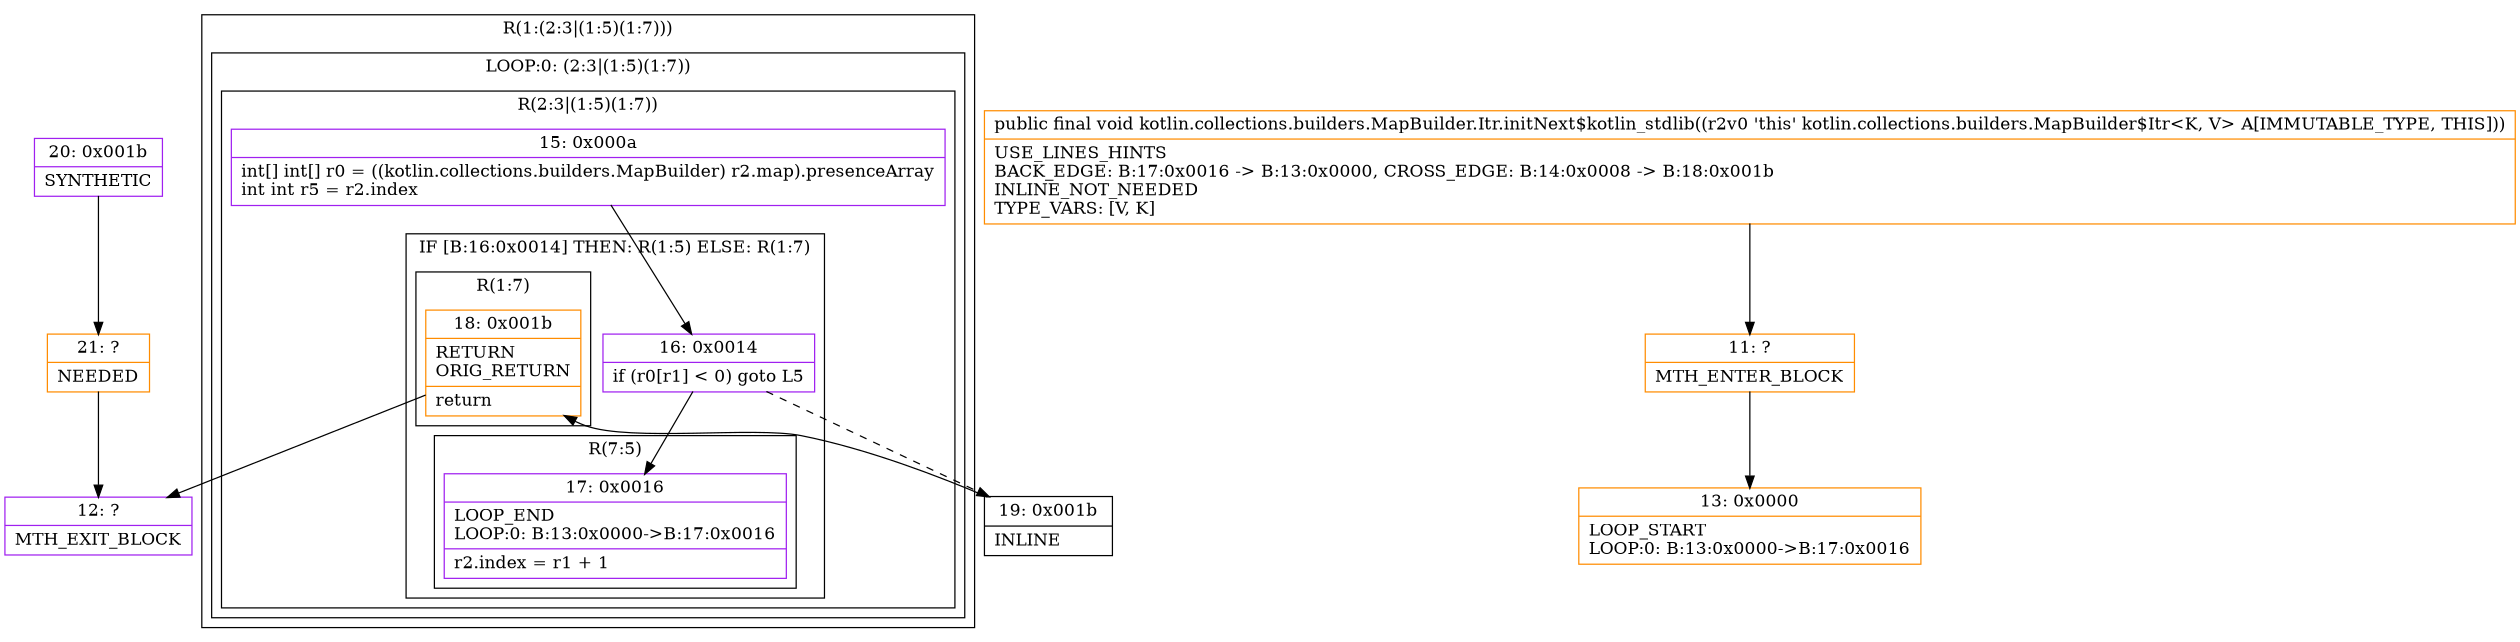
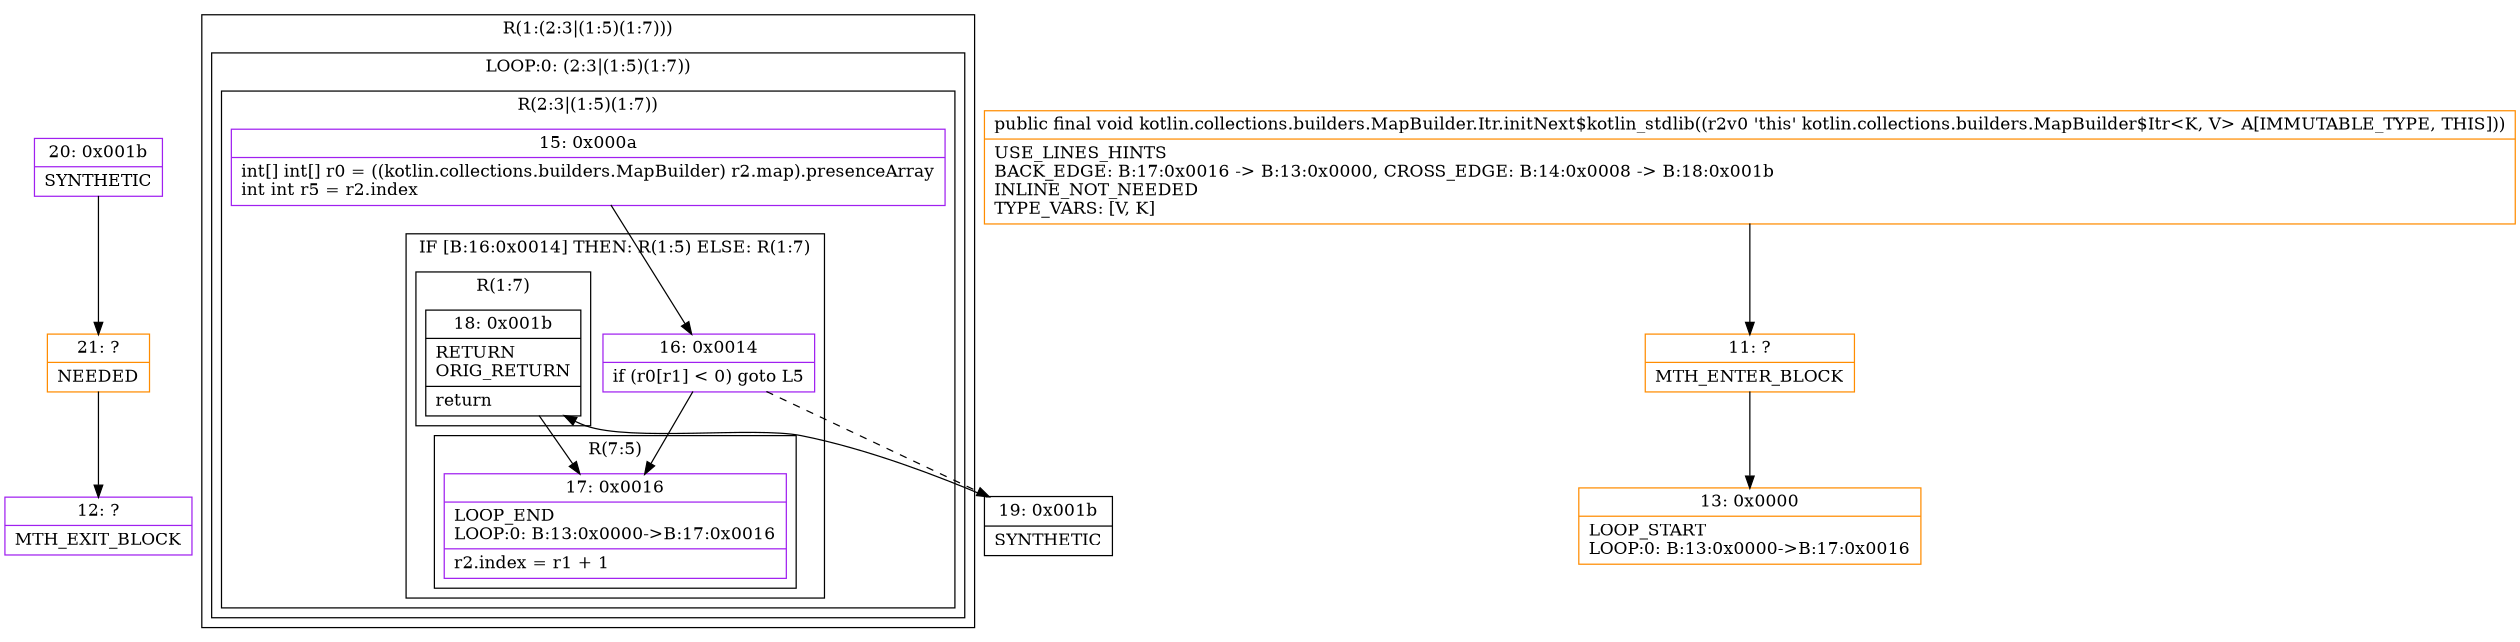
node "18: 0x001b": color darkorange -> black
edge "18: 0x001b" -> "12: ?": now "18: 0x001b" -> "17: 0x0016"
node "19: 0x001b": text "INLINE" -> "SYNTHETIC"
